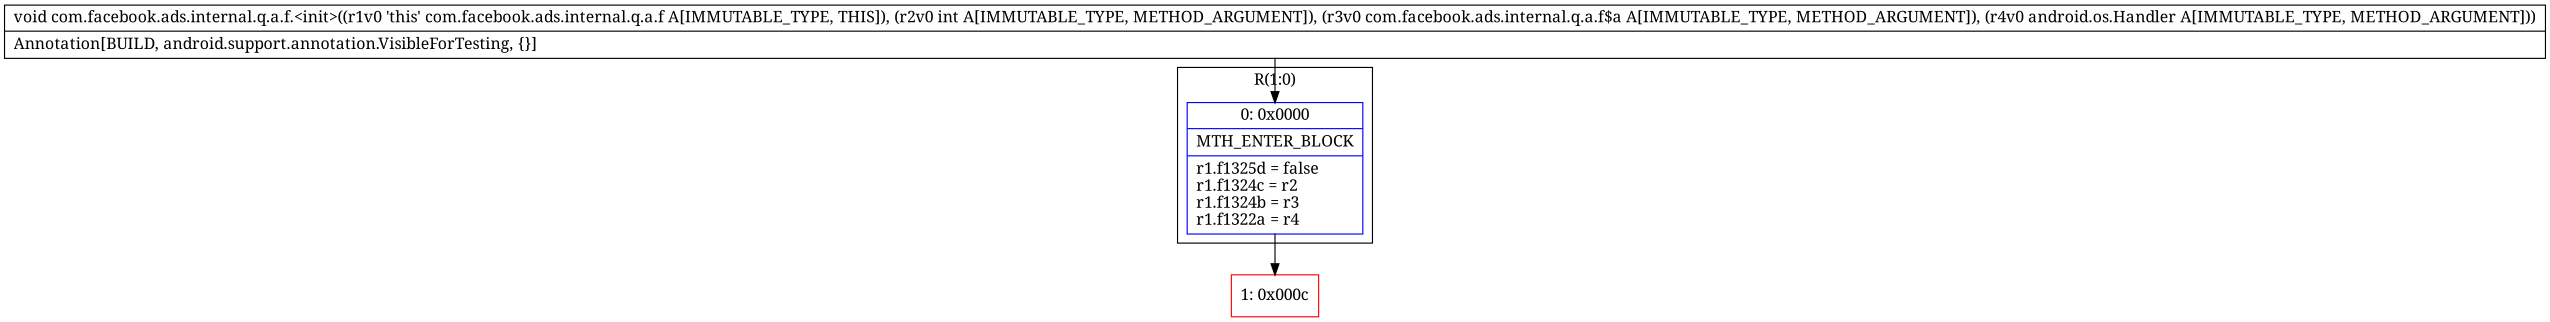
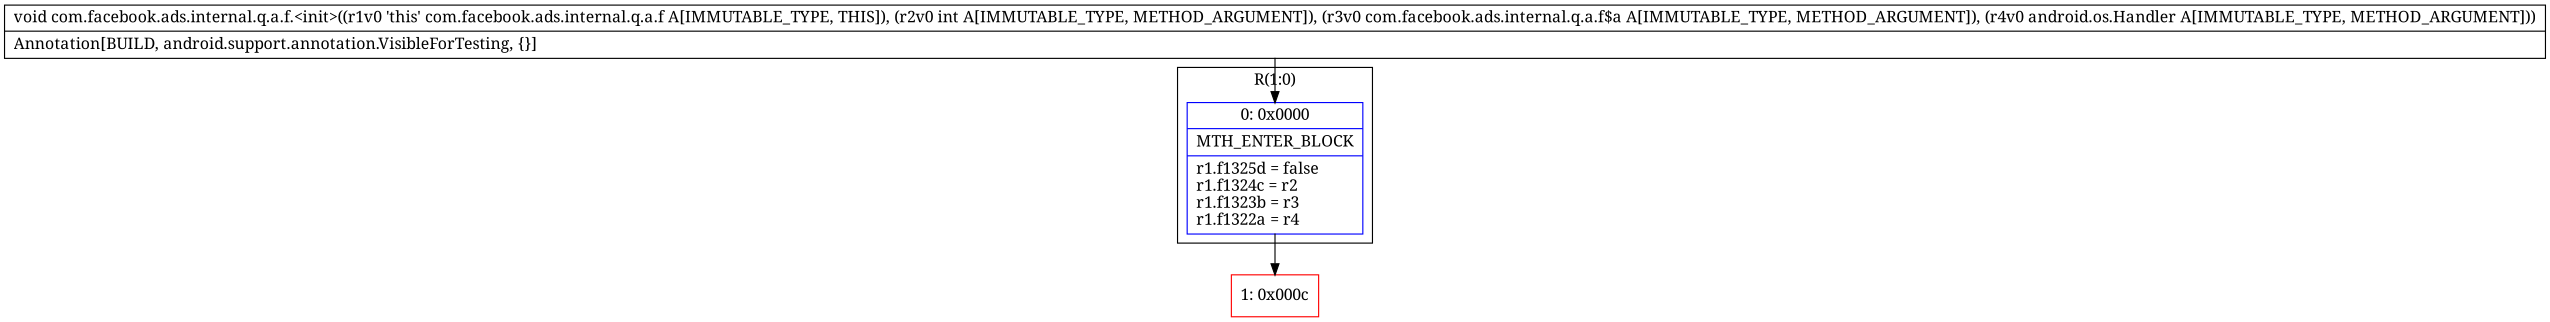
node "0: 0x0000": text "r1.f1324b = r3" -> "r1.f1323b = r3"
